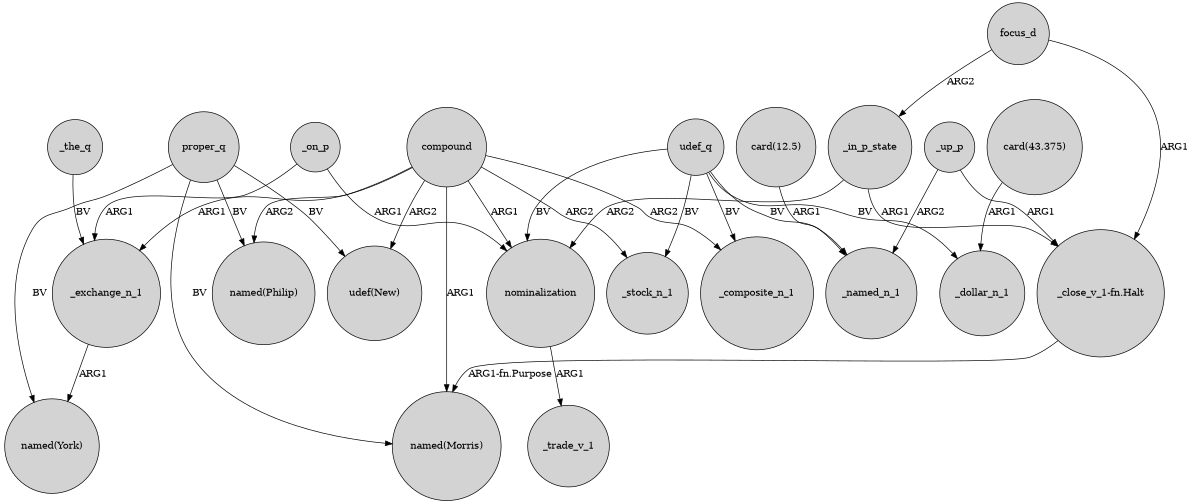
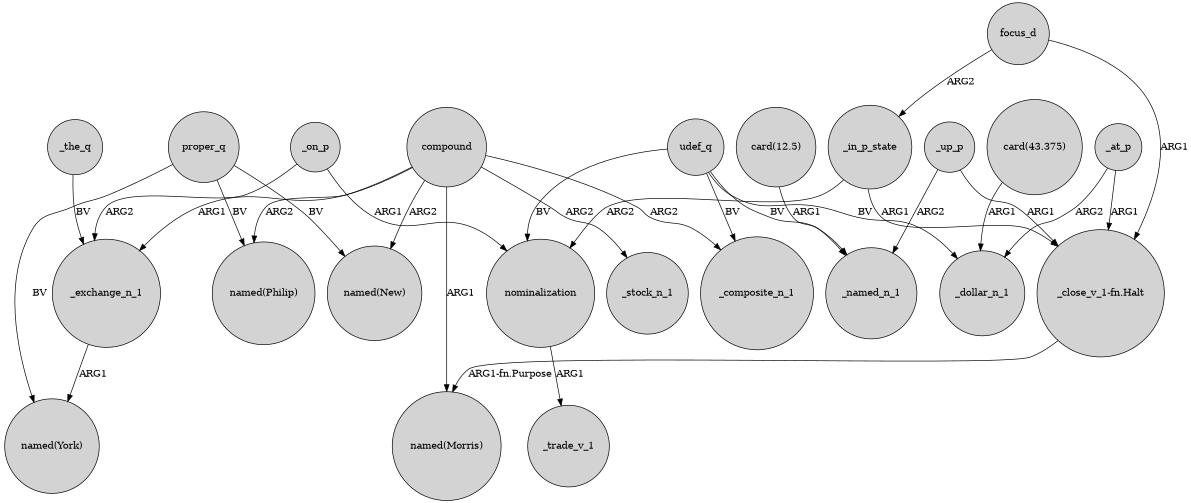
node "_at_p": added
edge "compound" -> "nominalization": removed, label "ARG1"
edge "_on_p" -> "_exchange_n_1": label "ARG1" -> "ARG2"
edge "udef_q" -> "_stock_n_1": removed, label "BV"
node "udef(New)": label "udef(New)" -> "named(New)"
edge "proper_q" -> "named(Morris)": removed, label "BV"
